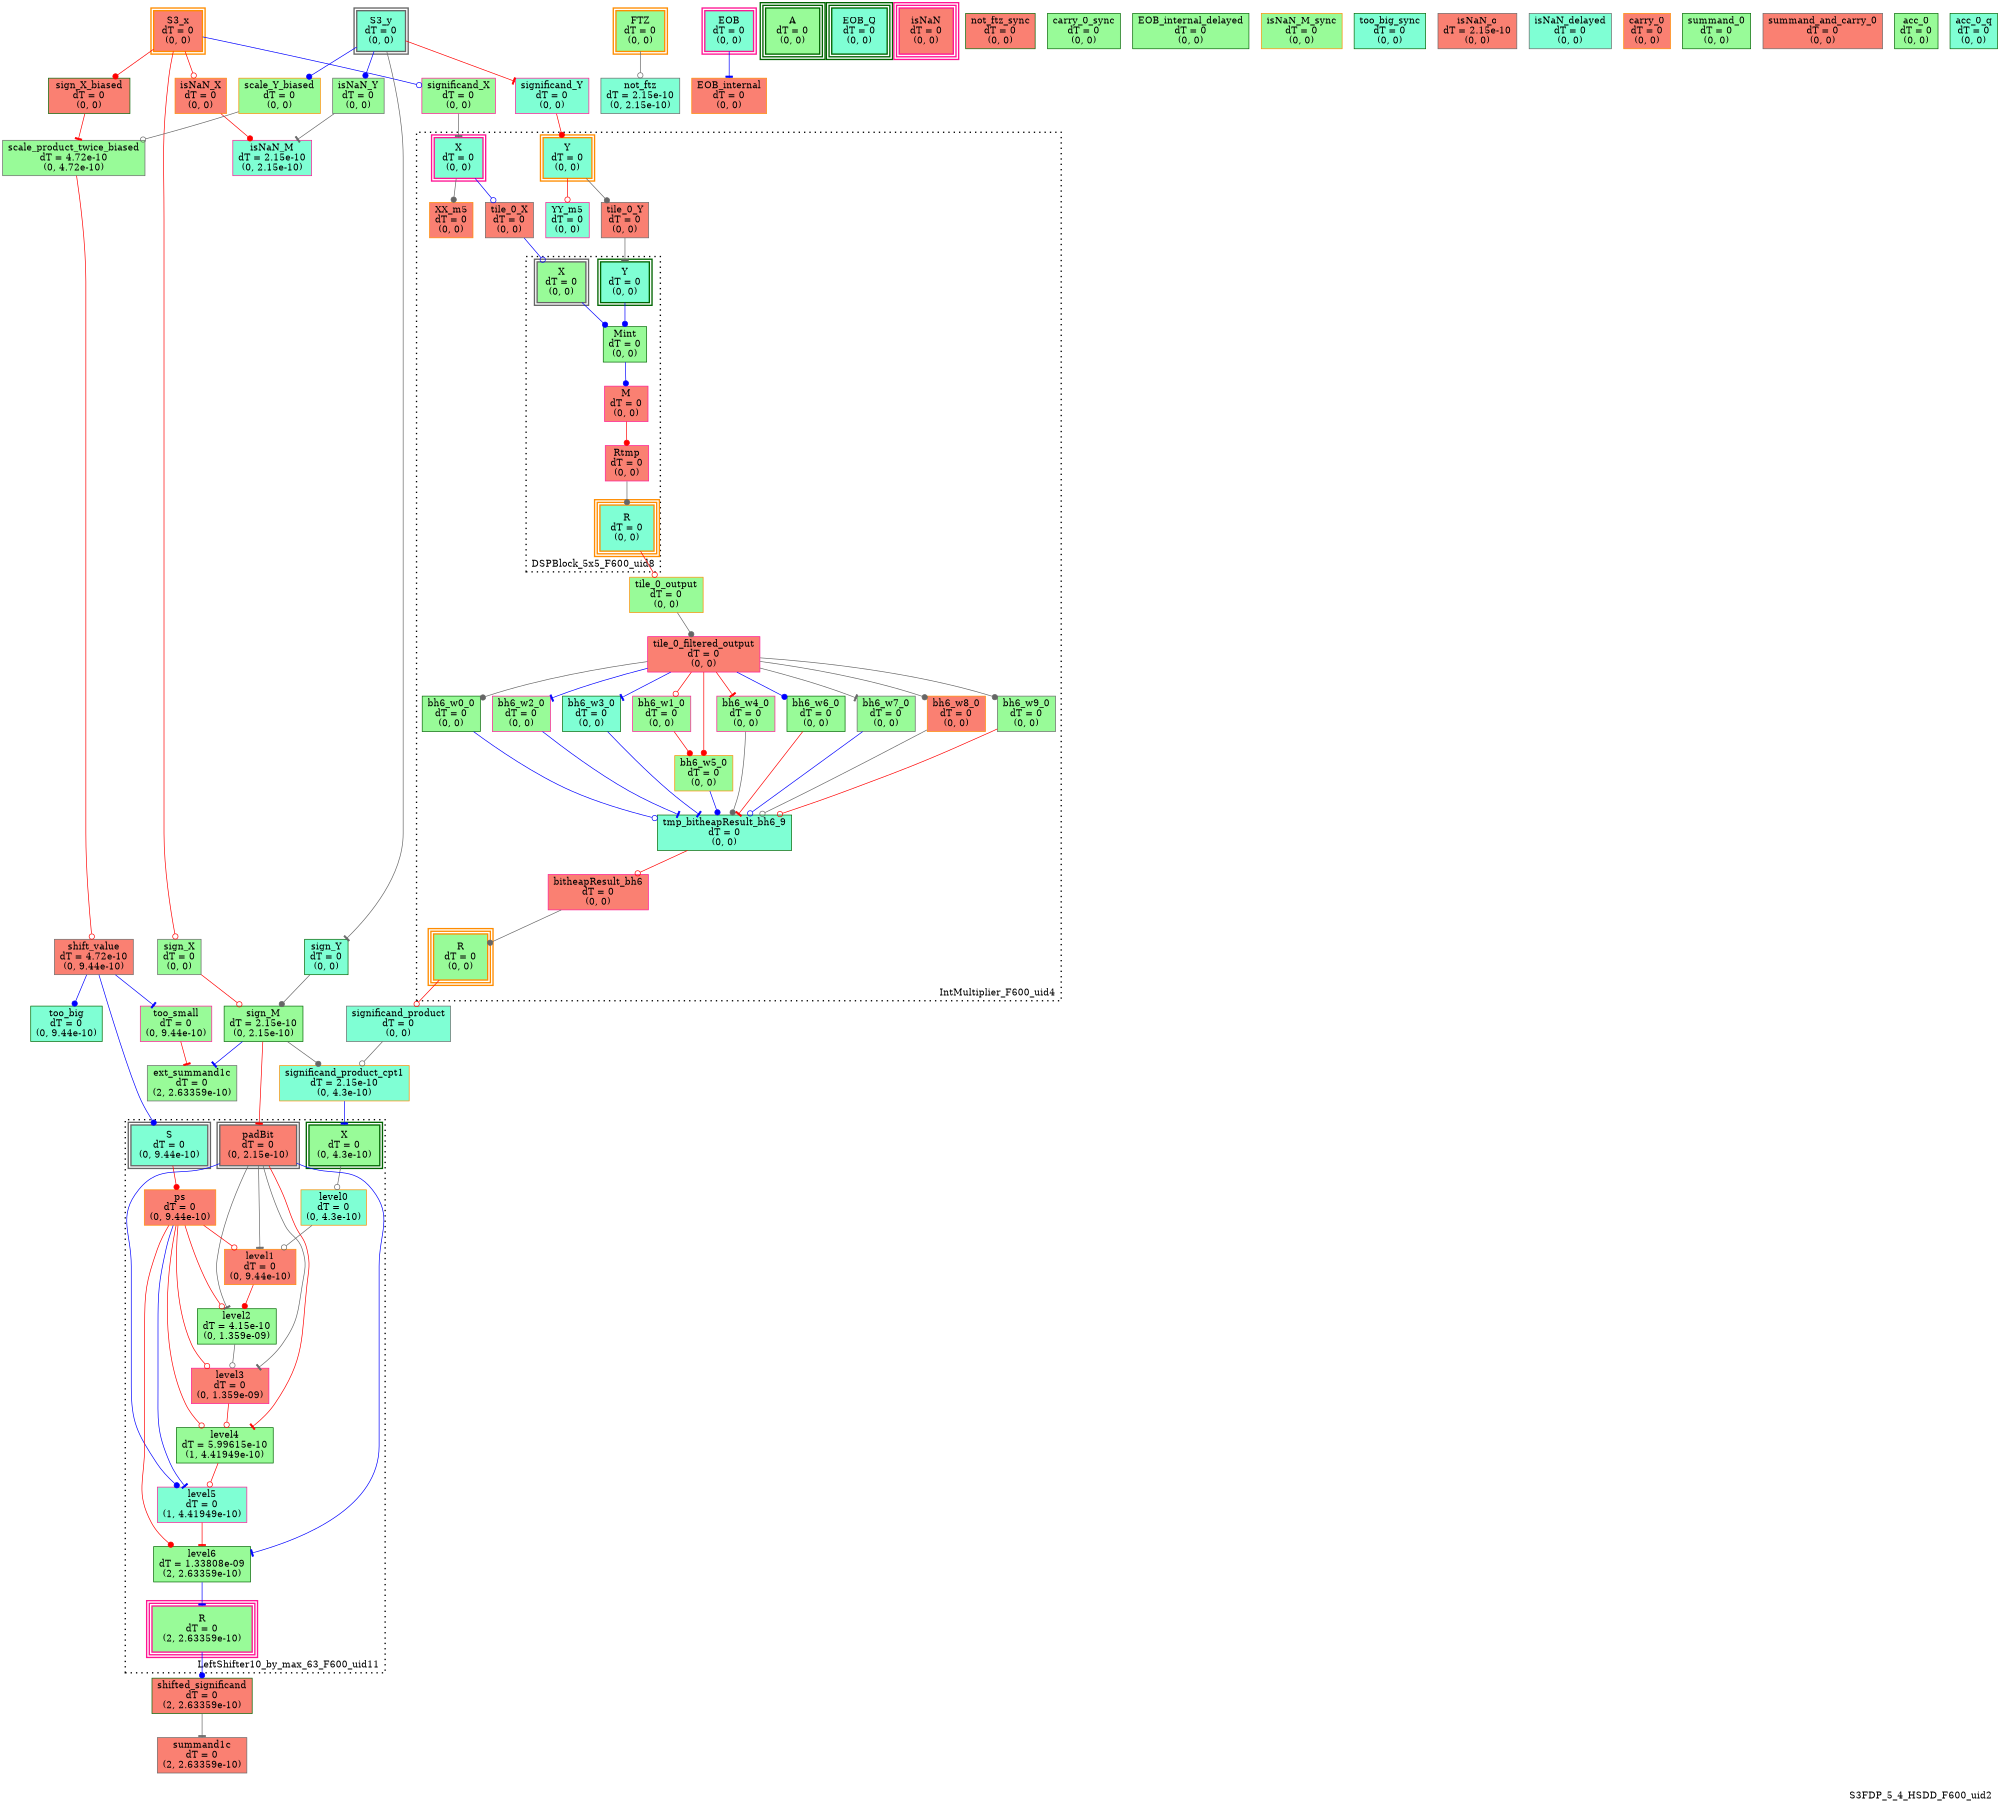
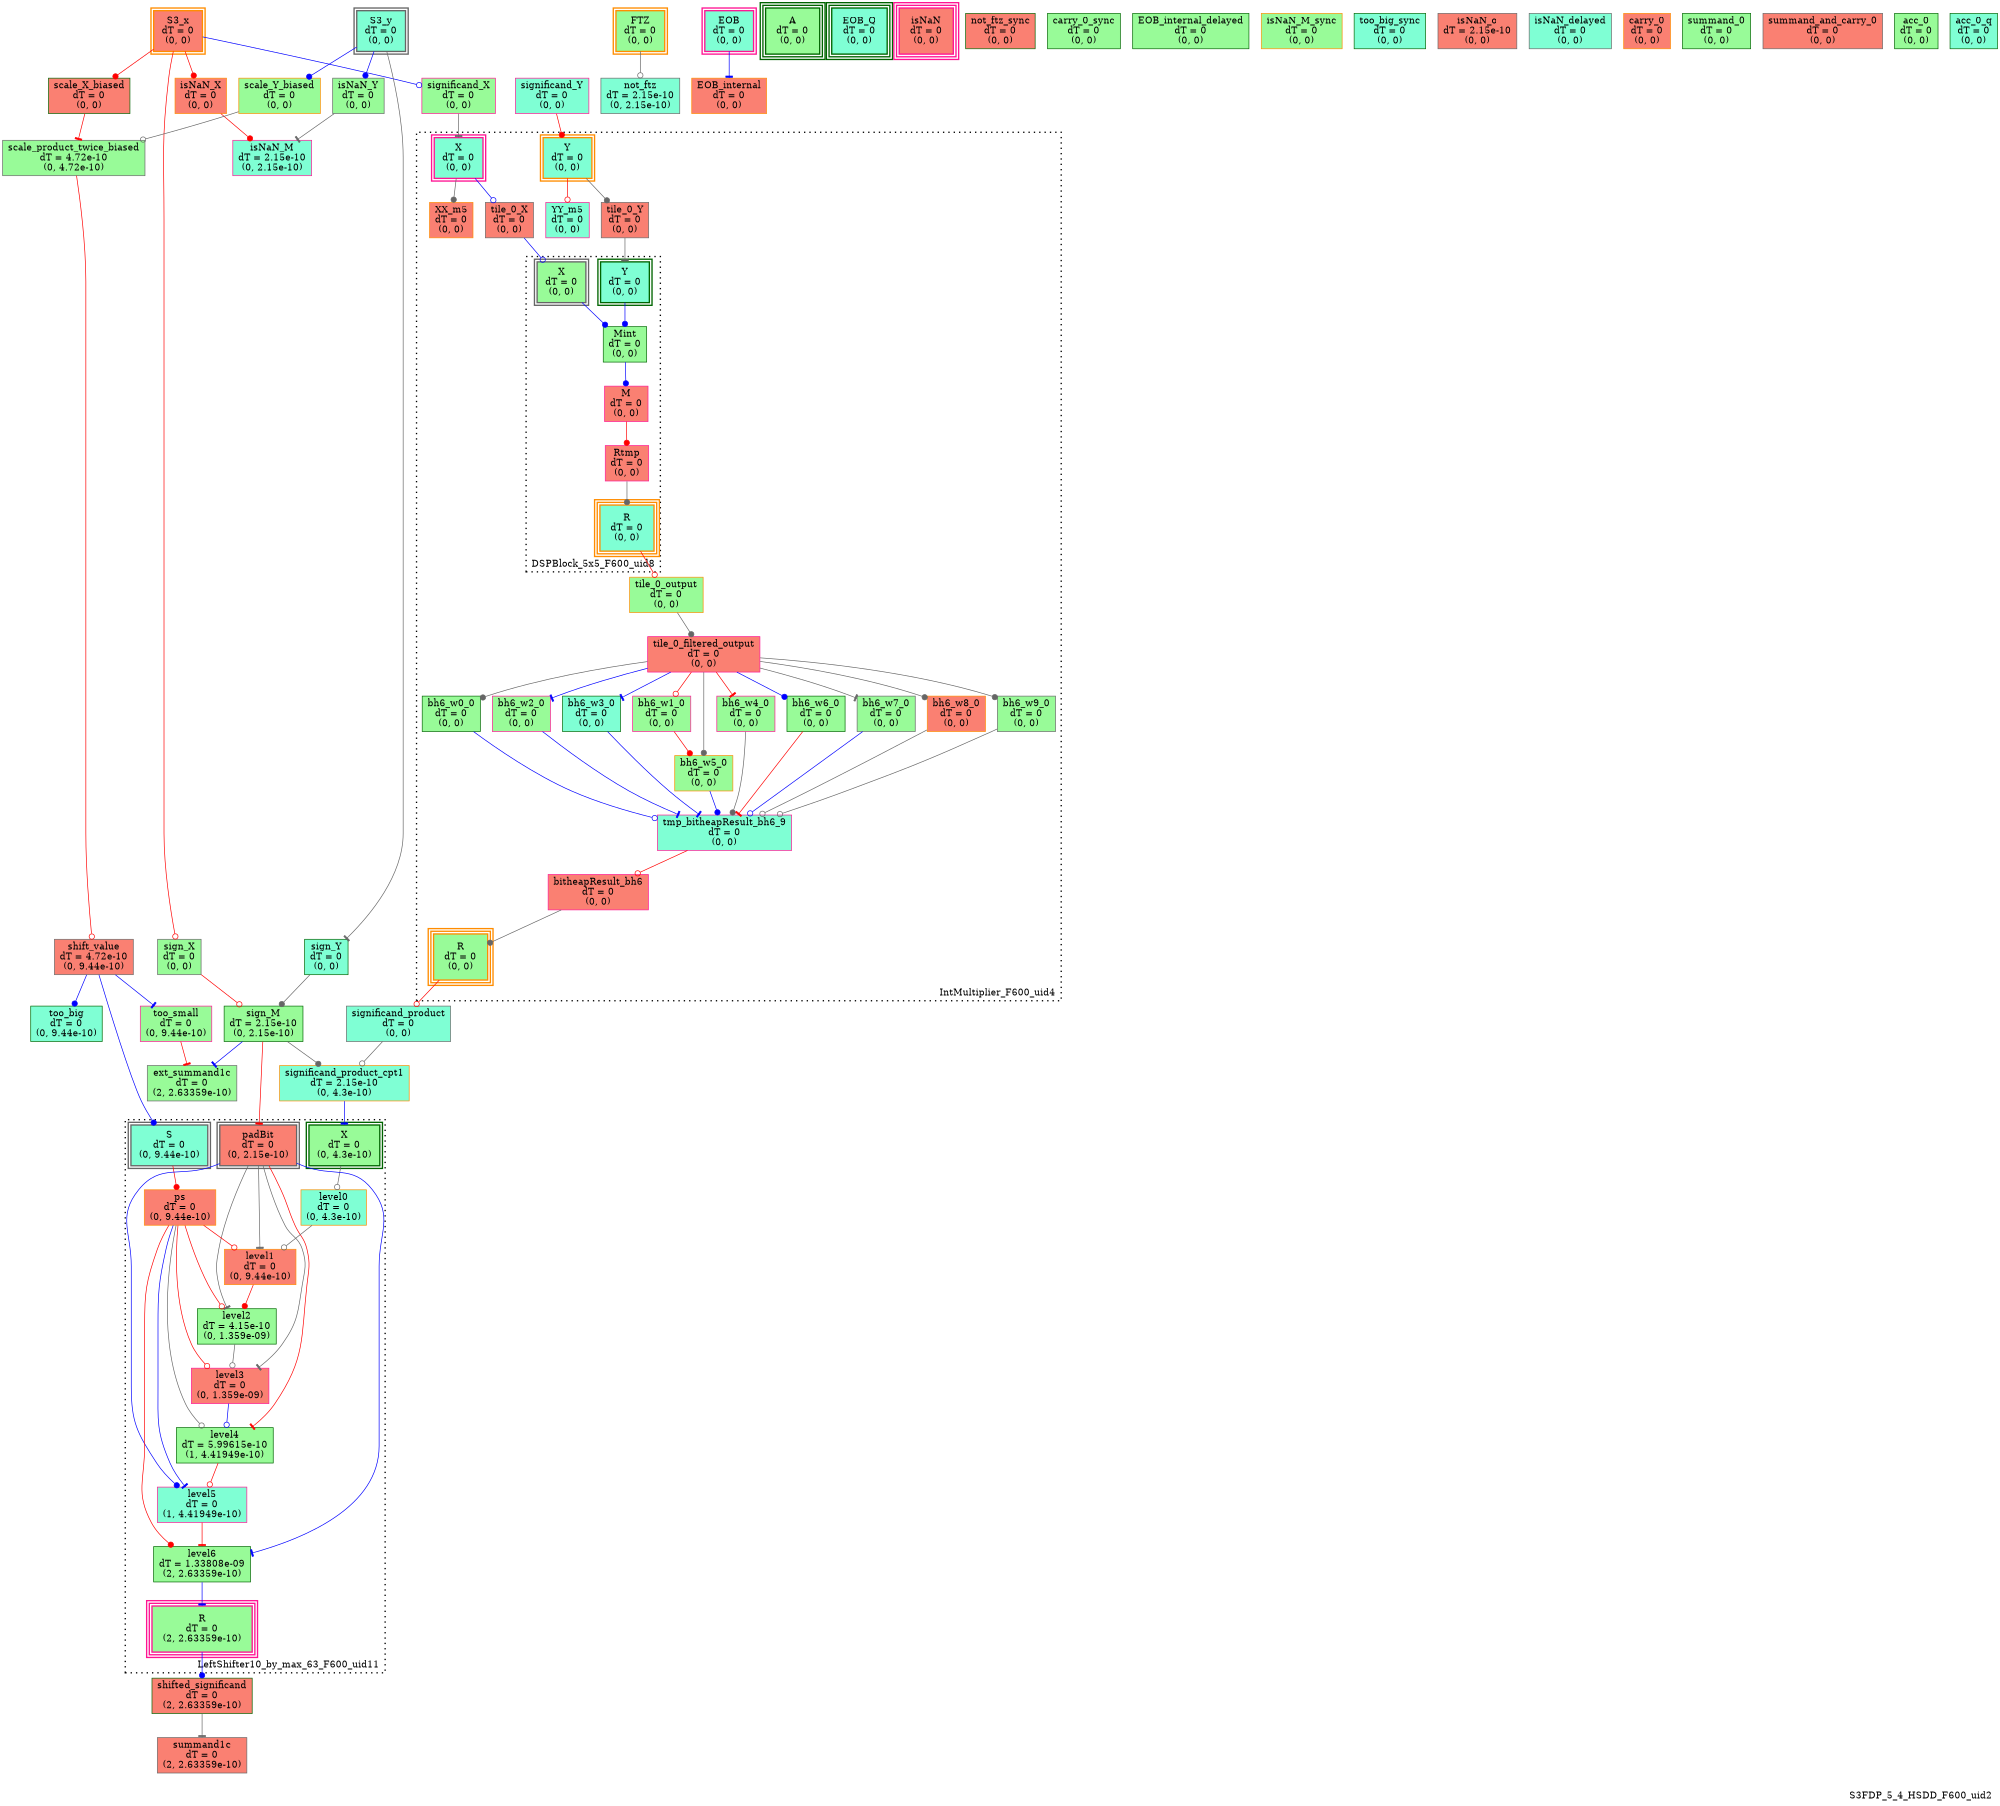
edge "S3_y dT = 0 (0, 0)" -> "significand_Y dT = 0 (0, 0)": removed
edge "S3_x dT = 0 (0, 0)" -> "isNaN_X dT = 0 (0, 0)": arrowhead odot -> dot
node "sign_X_biased dT = 0 (0, 0)": label "sign_X_biased dT = 0 (0, 0)" -> "scale_X_biased dT = 0 (0, 0)"
edge "tile_0_filtered_output dT = 0 (0, 0)" -> "bh6_w5_0 dT = 0 (0, 0)": color red -> gray40
edge "bh6_w9_0 dT = 0 (0, 0)" -> "tmp_bitheapResult_bh6_9 dT = 0 (0, 0)": color red -> gray40
node "tmp_bitheapResult_bh6_9 dT = 0 (0, 0)": color darkgreen -> deeppink
edge "ps dT = 0 (0, 9.44e-10)" -> "level4 dT = 5.99615e-10 (1, 4.41949e-10)": color red -> gray40
edge "level3 dT = 0 (0, 1.359e-09)" -> "level4 dT = 5.99615e-10 (1, 4.41949e-10)": color red -> blue
